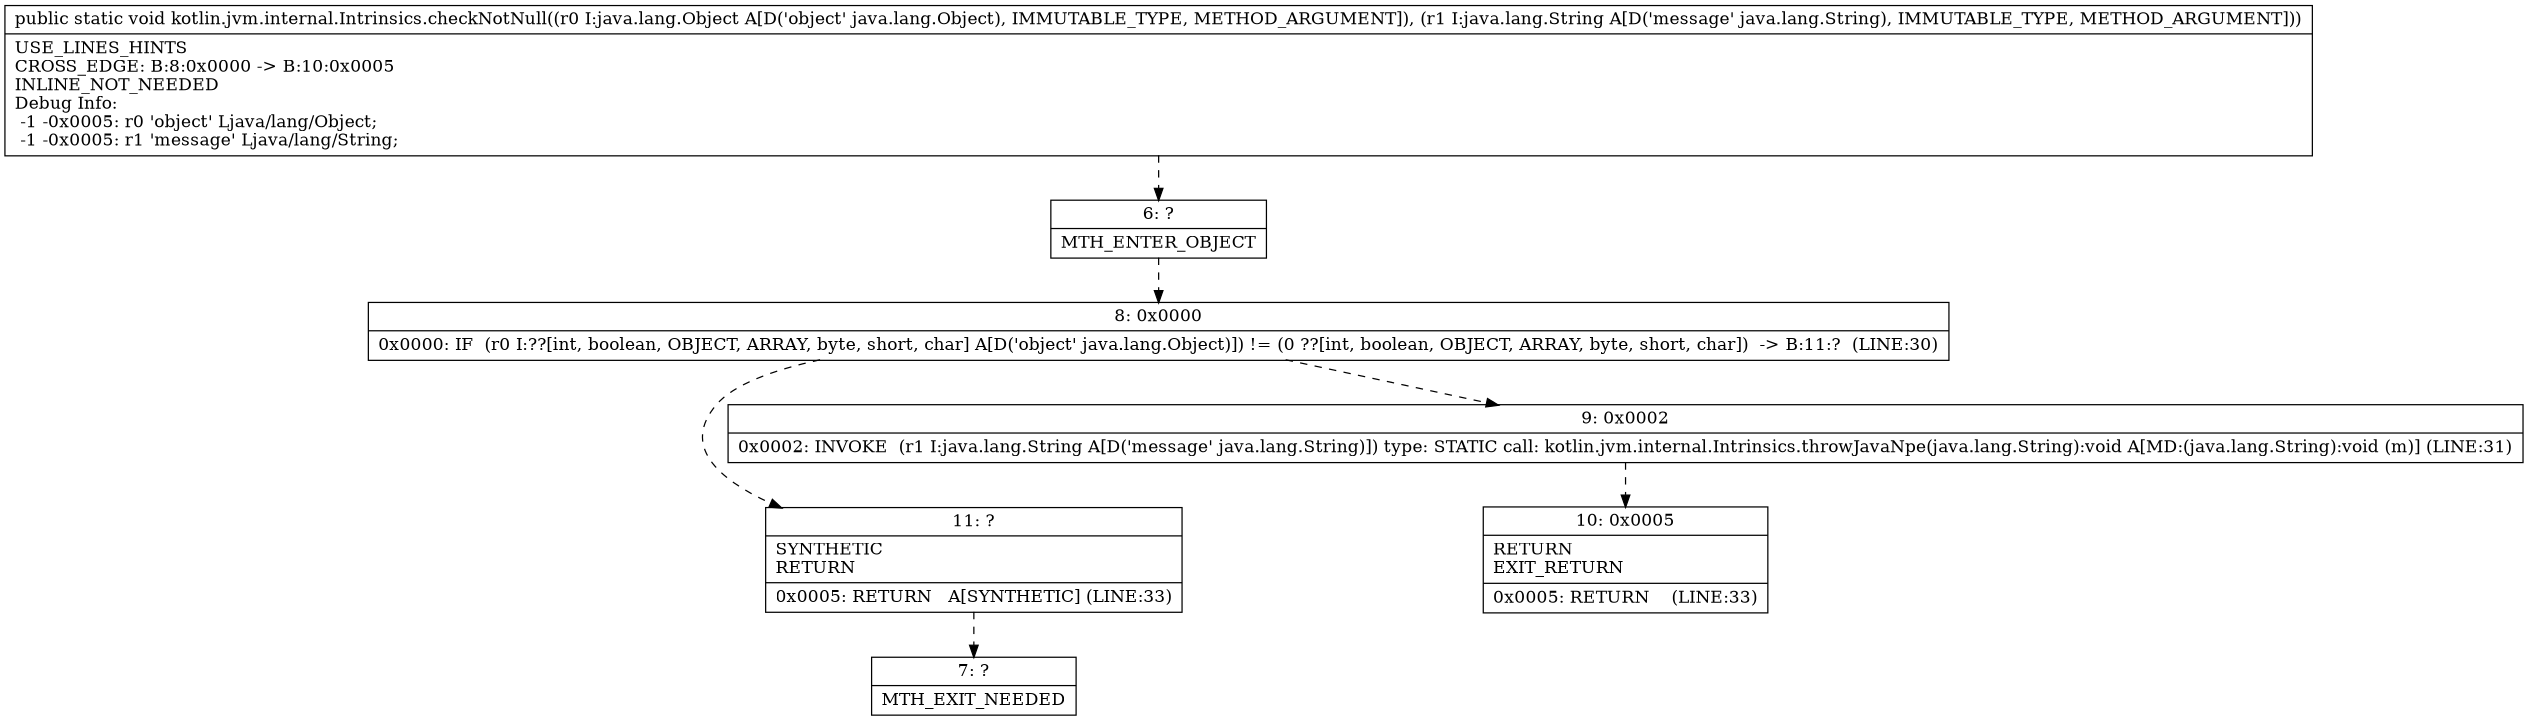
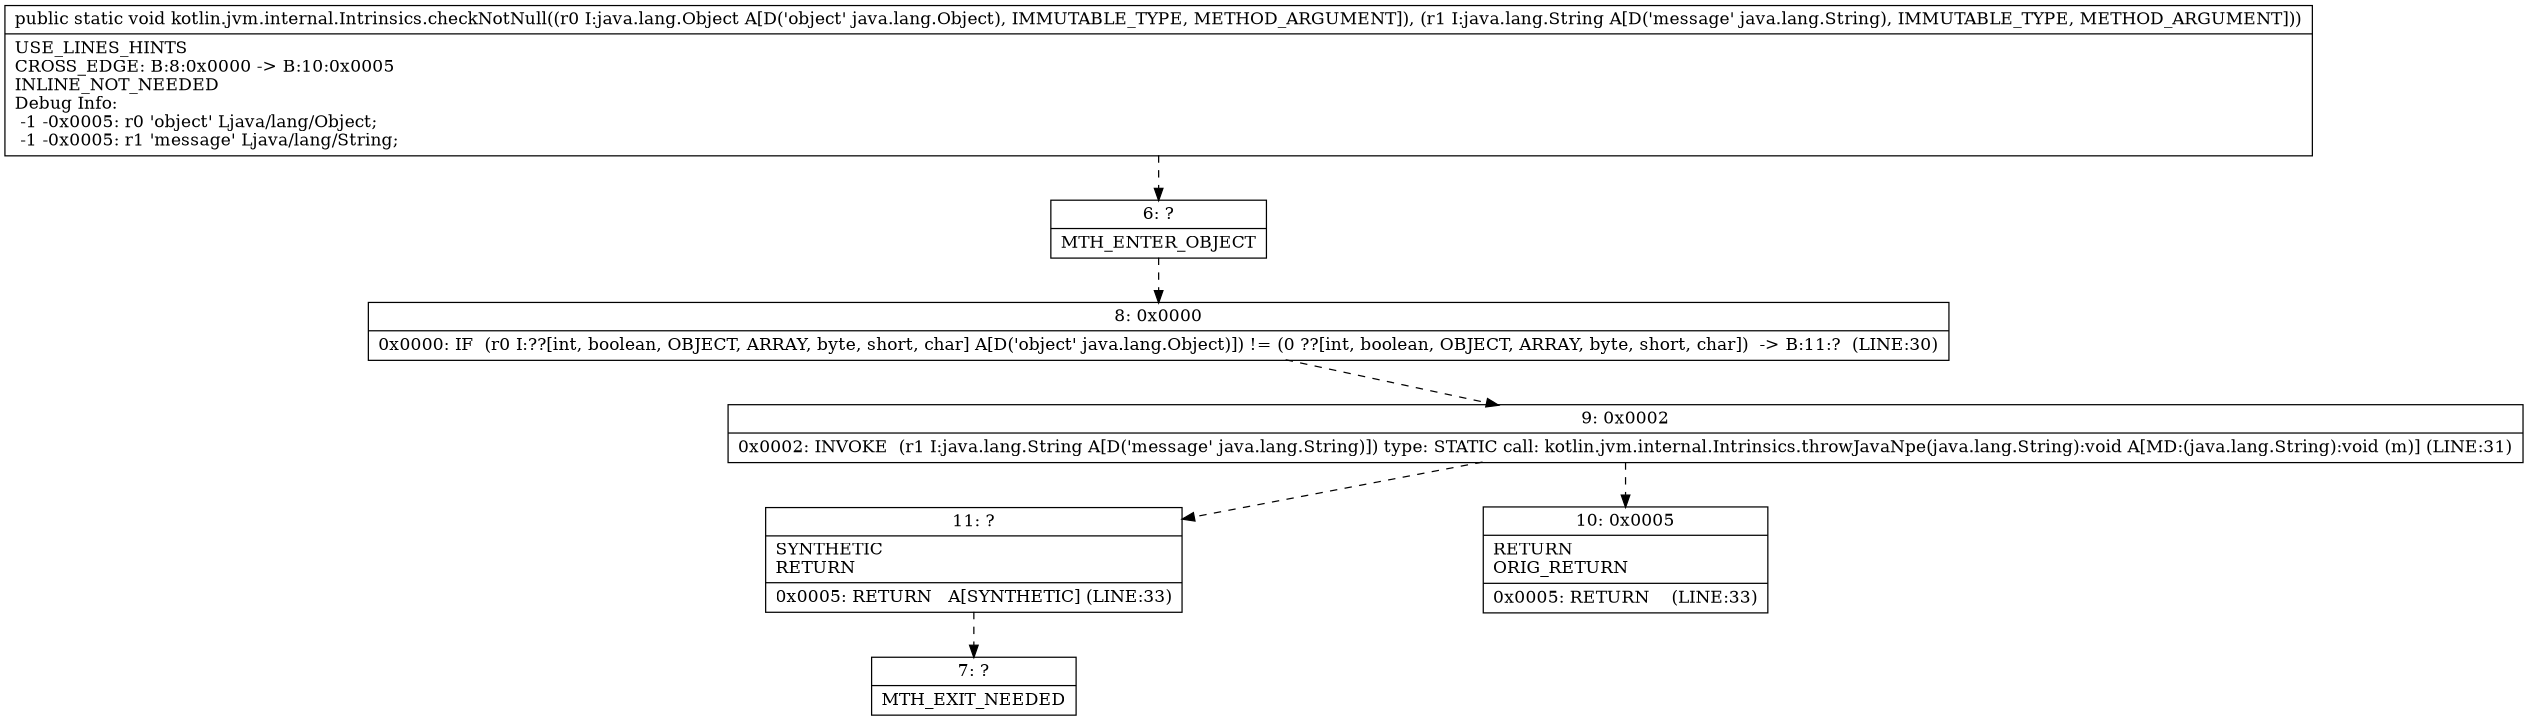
edge "8: 0x0000" -> "11: ?": now "9: 0x0002" -> "11: ?"
node "10: 0x0005": text "EXIT_RETURN" -> "ORIG_RETURN"
